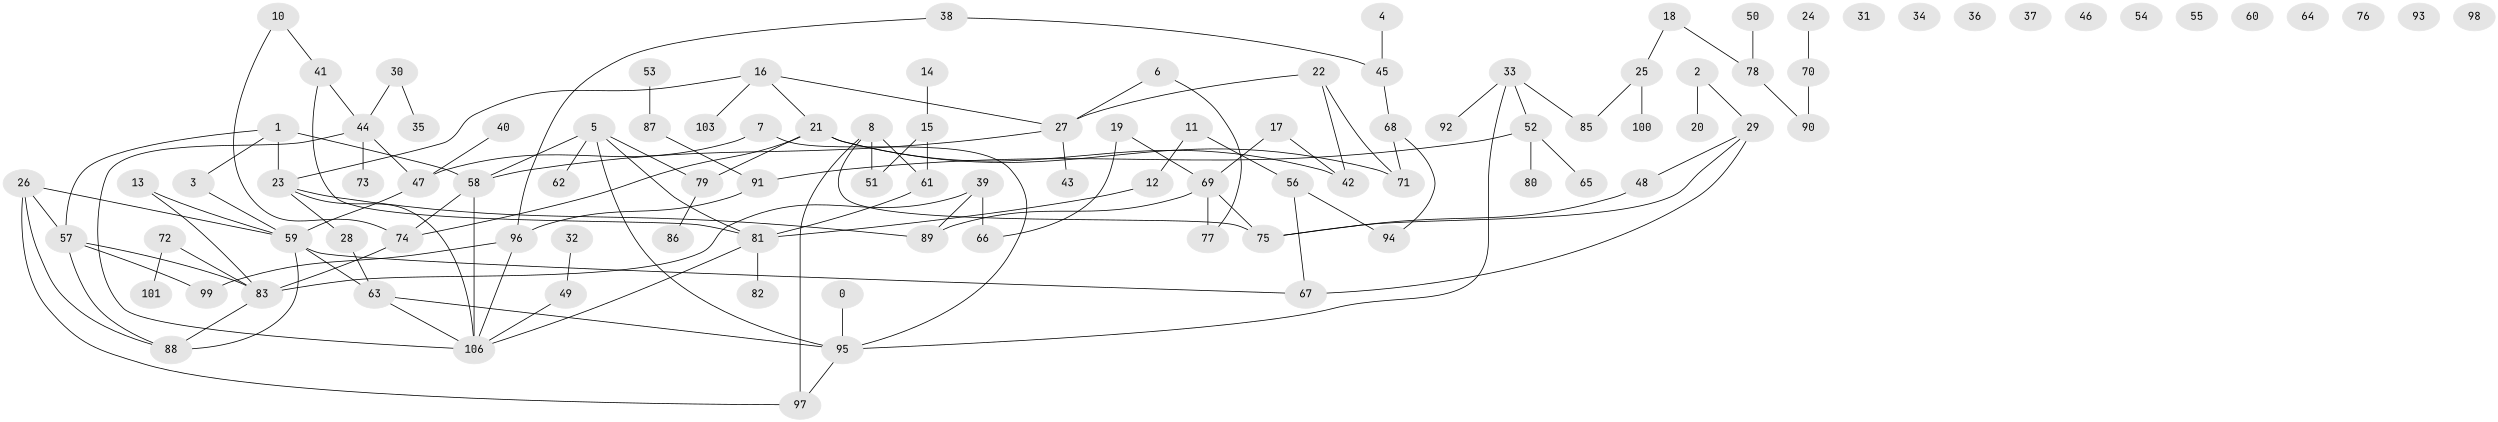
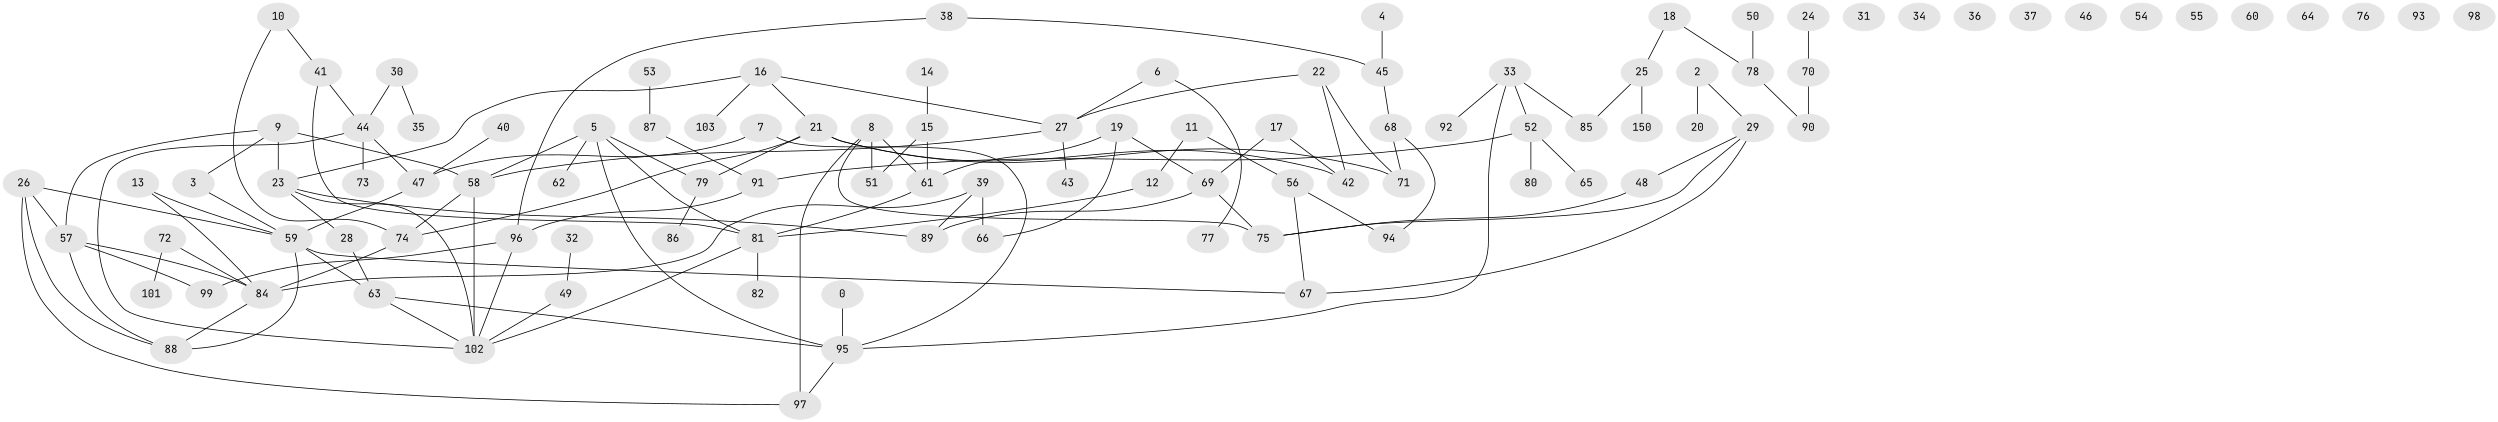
node "1": label "1" -> "9"
node "100": label "100" -> "150"
edge "19" -- "61": added
edge "69" -- "77": removed
node "83": label "83" -> "84"
node "106": label "106" -> "102"
